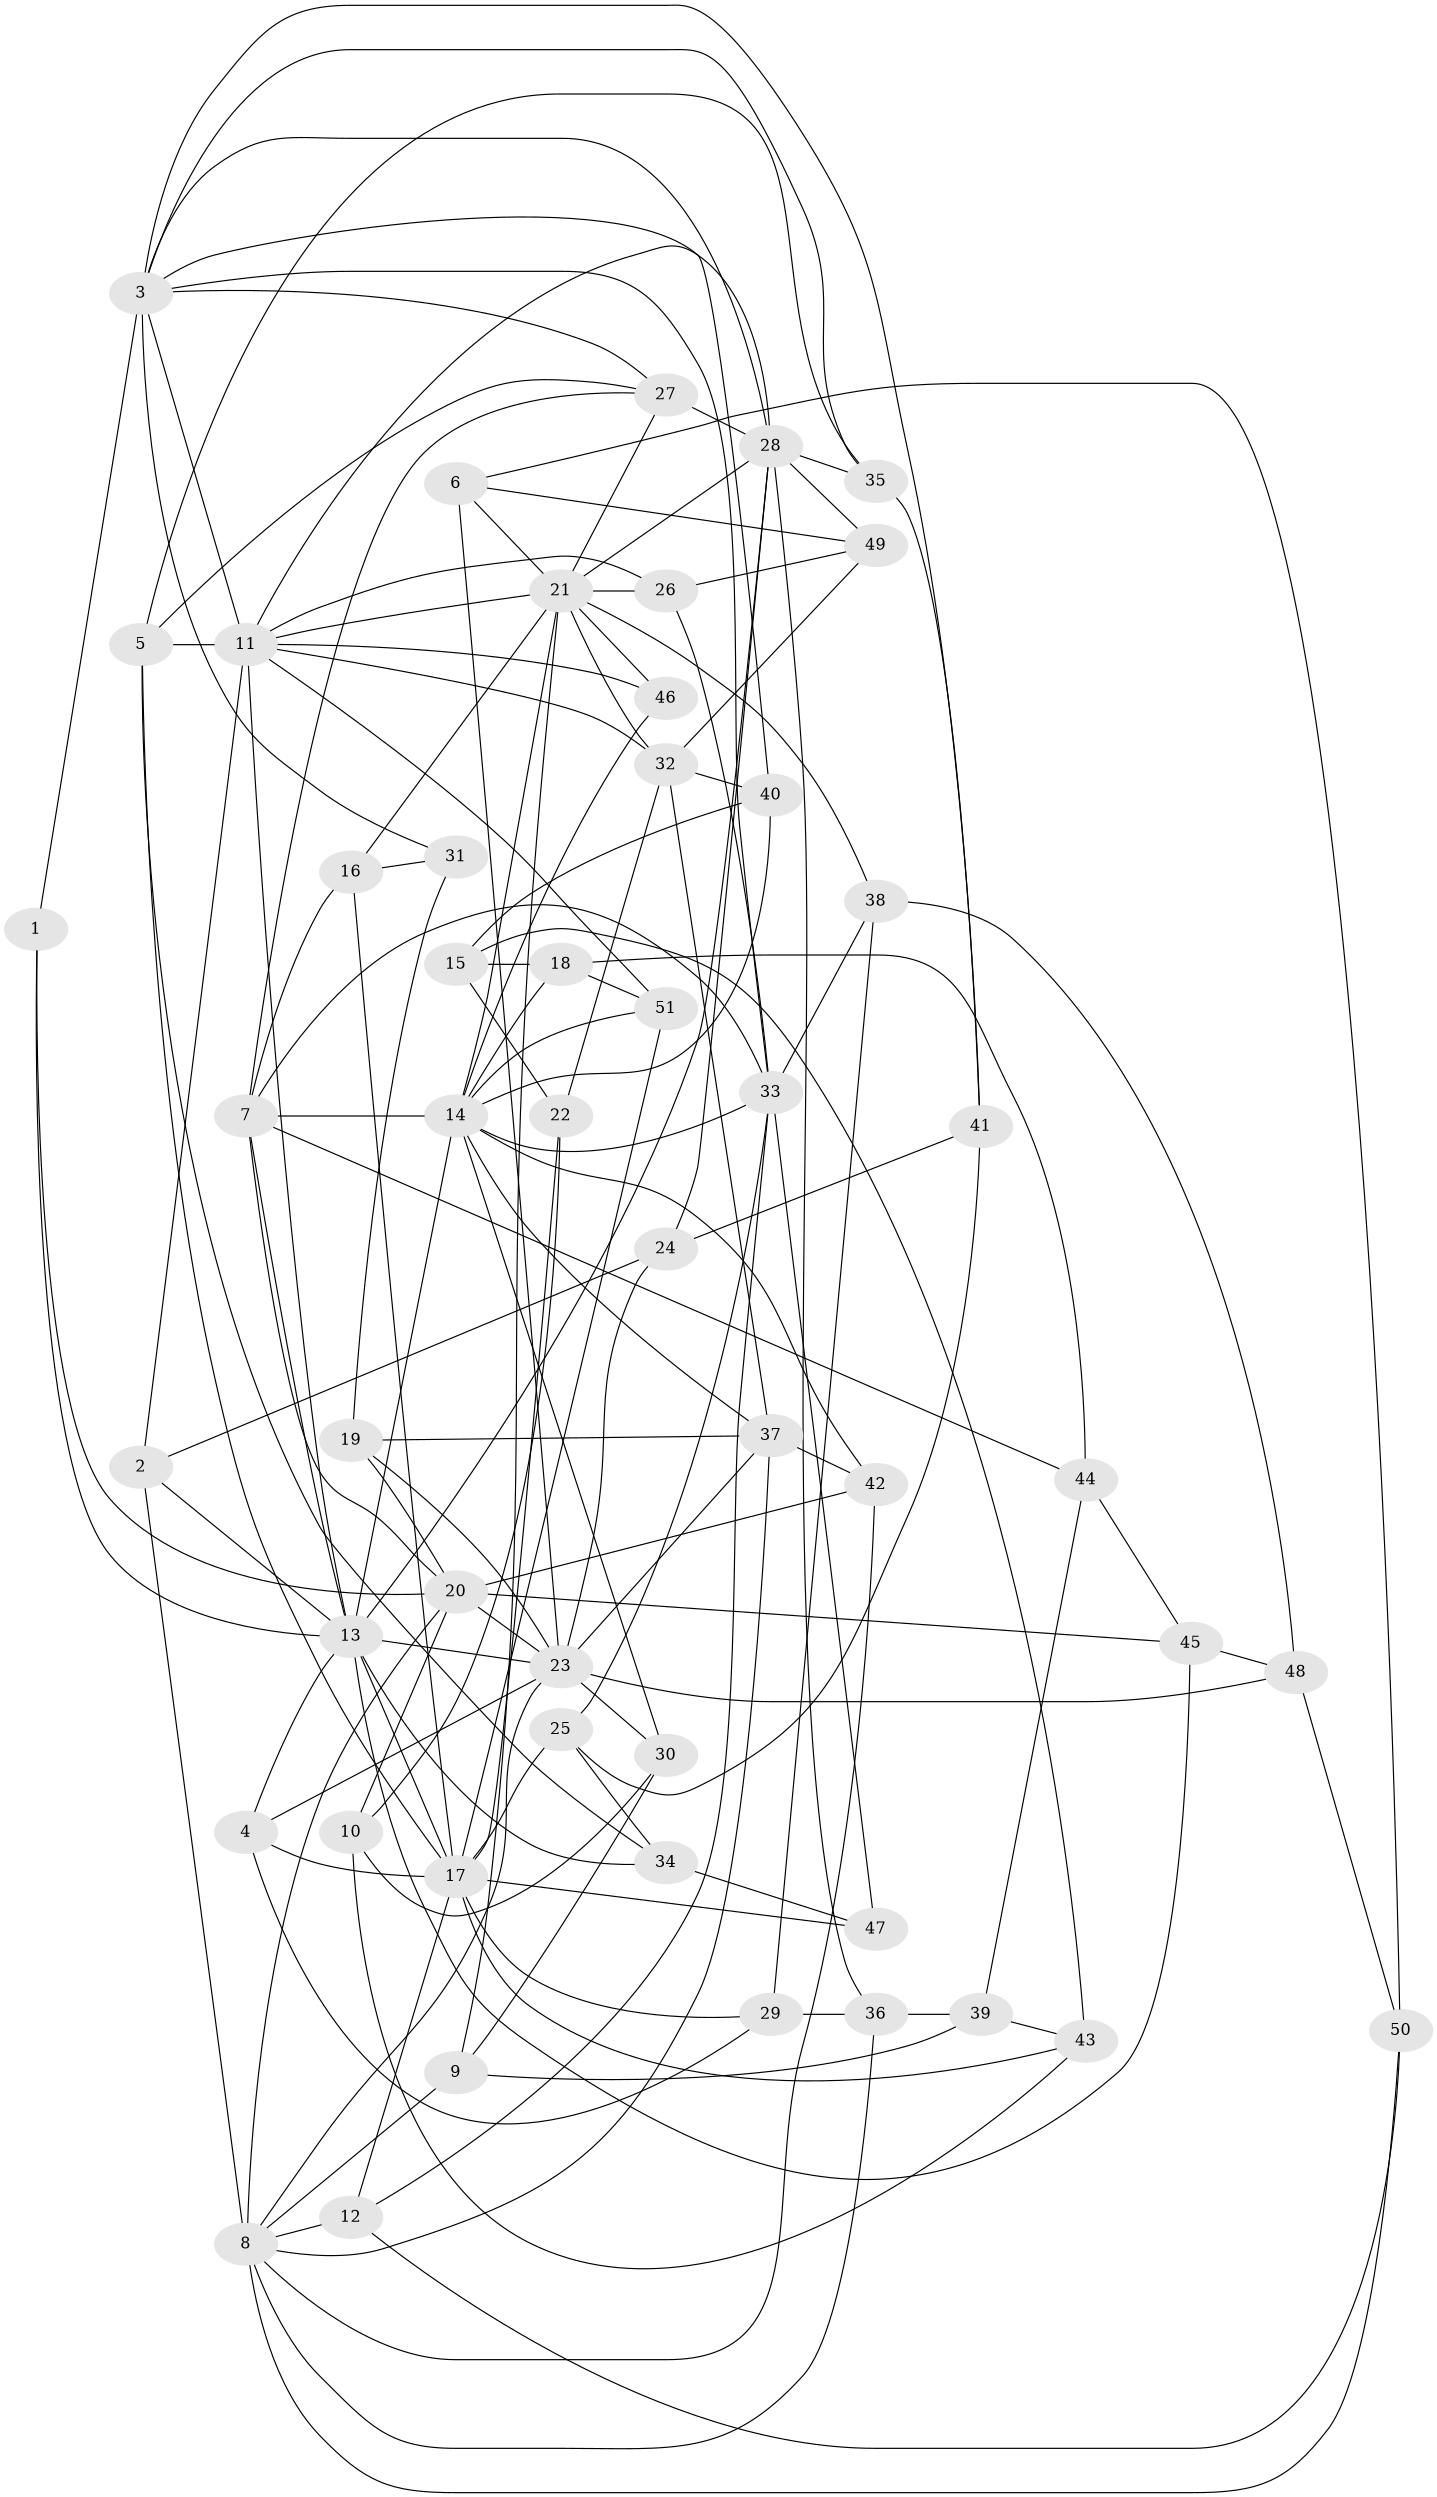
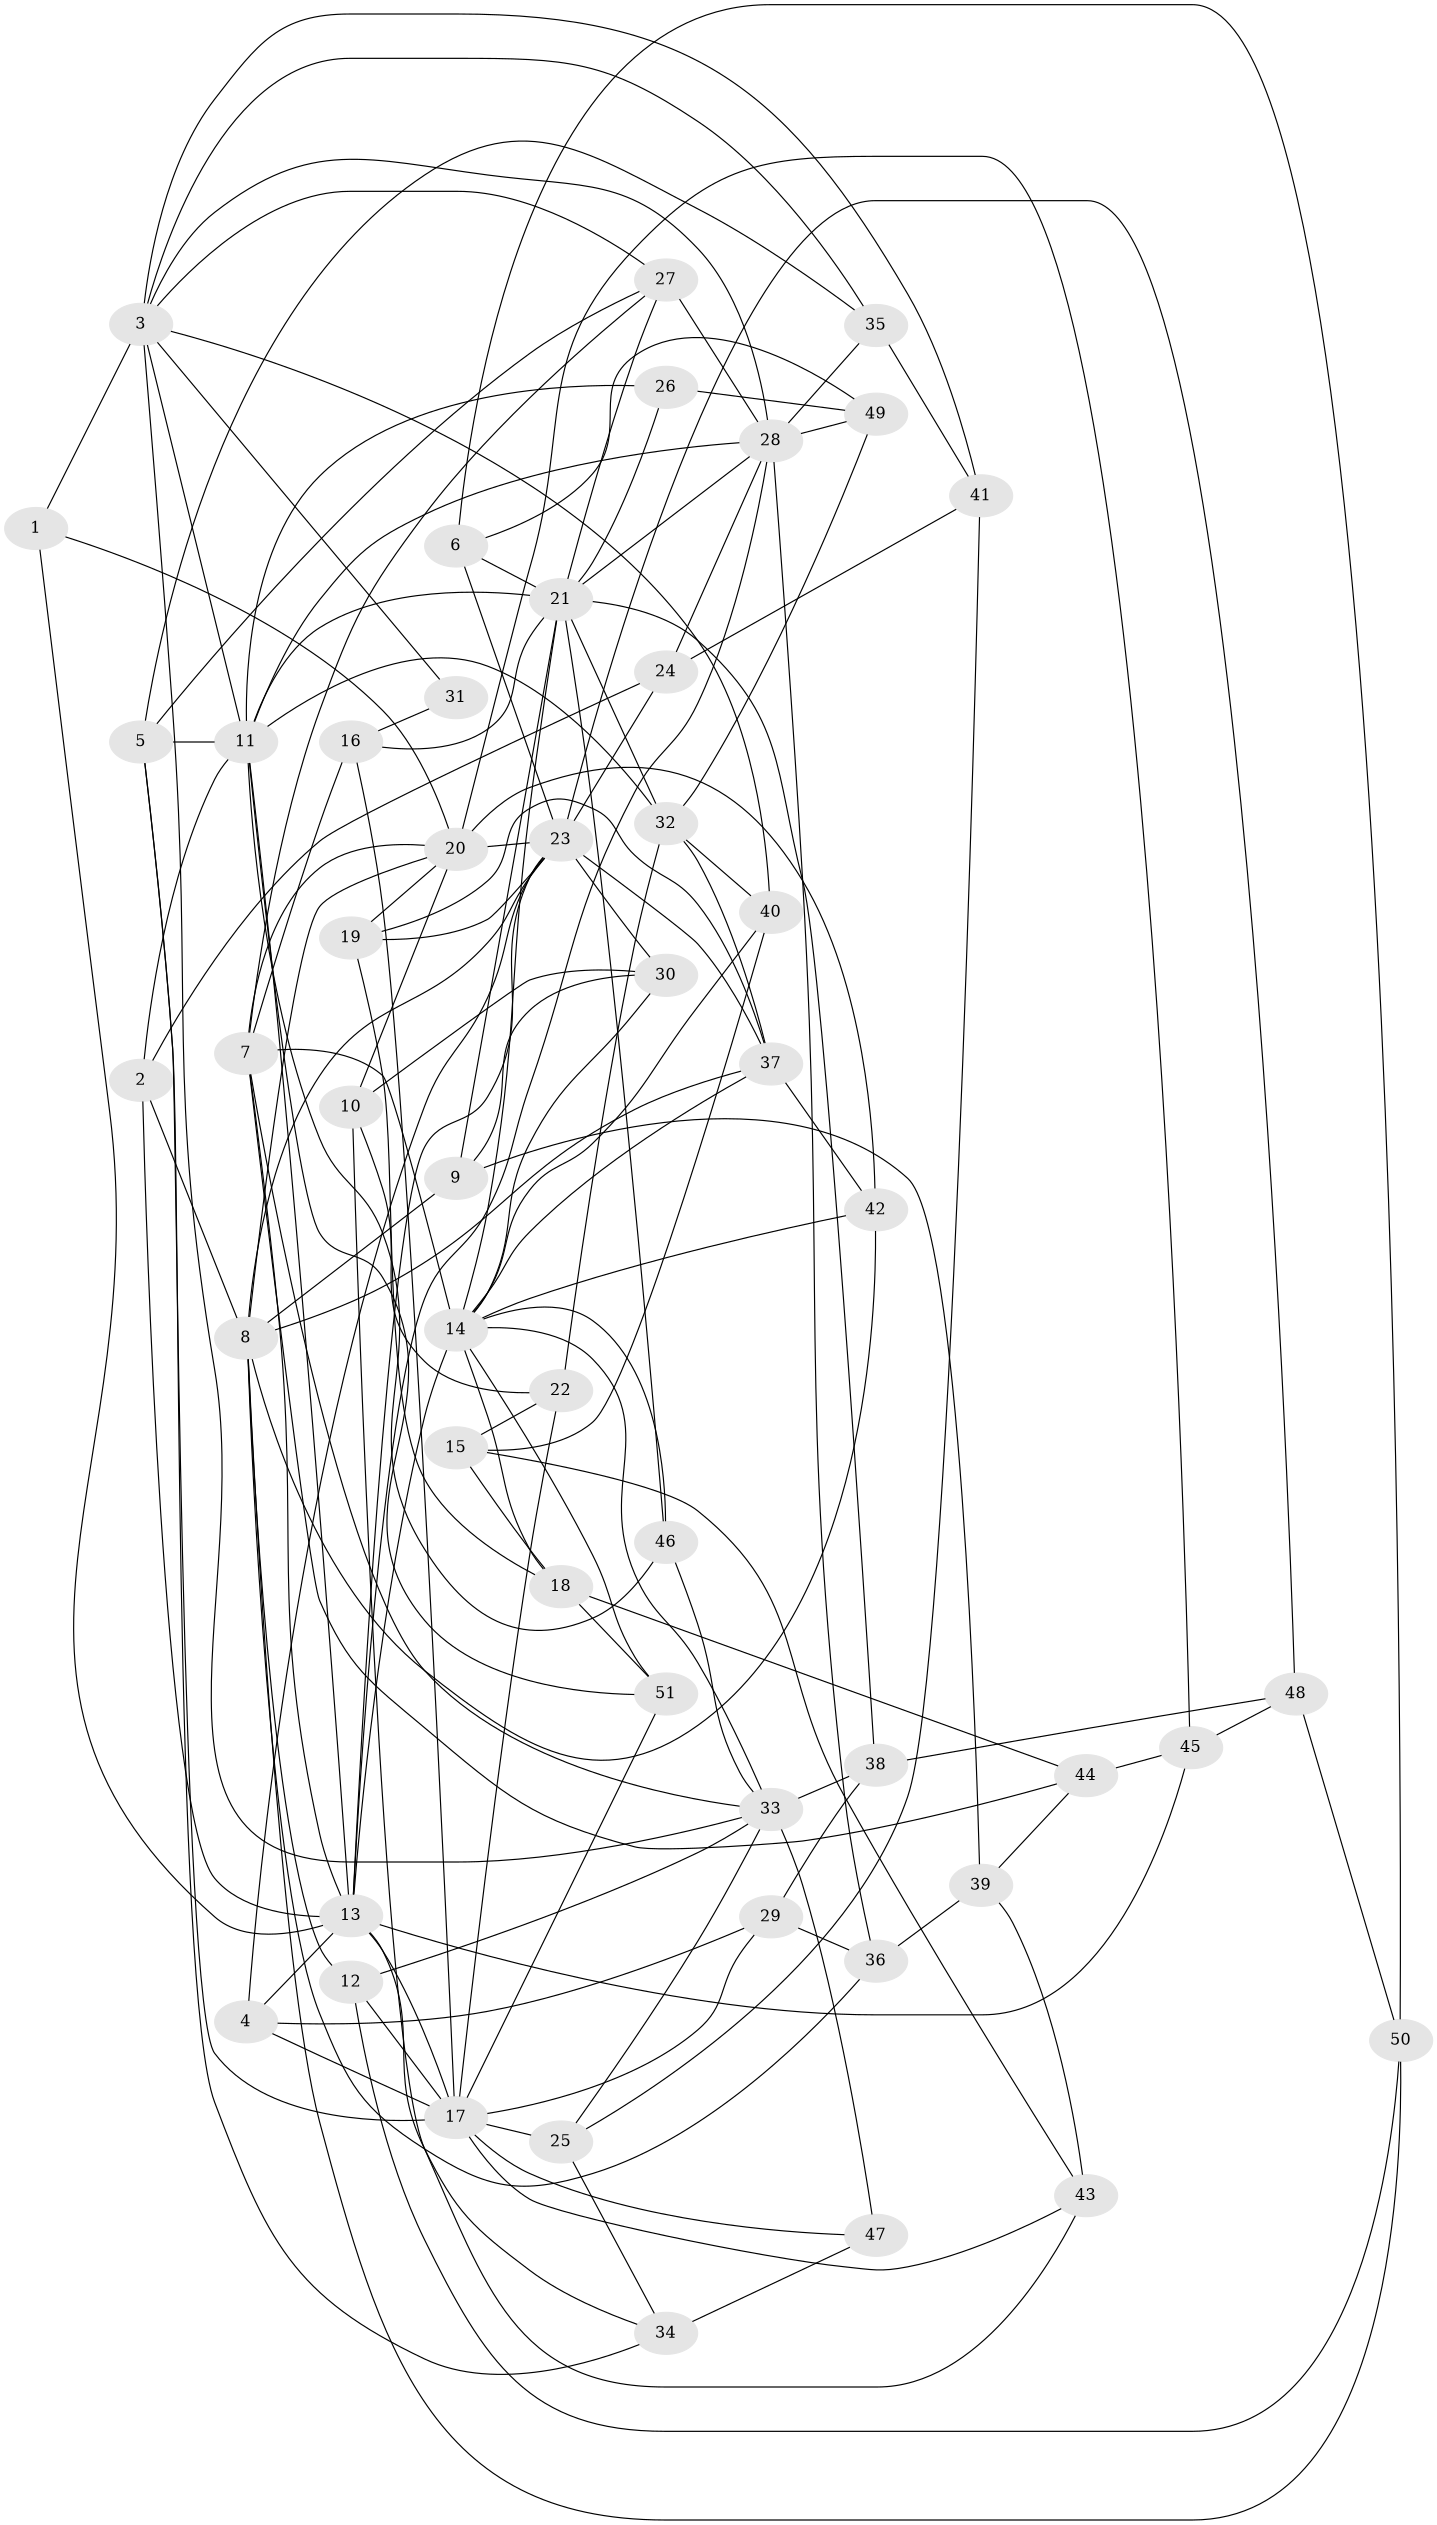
edge "26" -- "33": now "46" -- "33"
edge "31" -- "19": now "18" -- "19"
